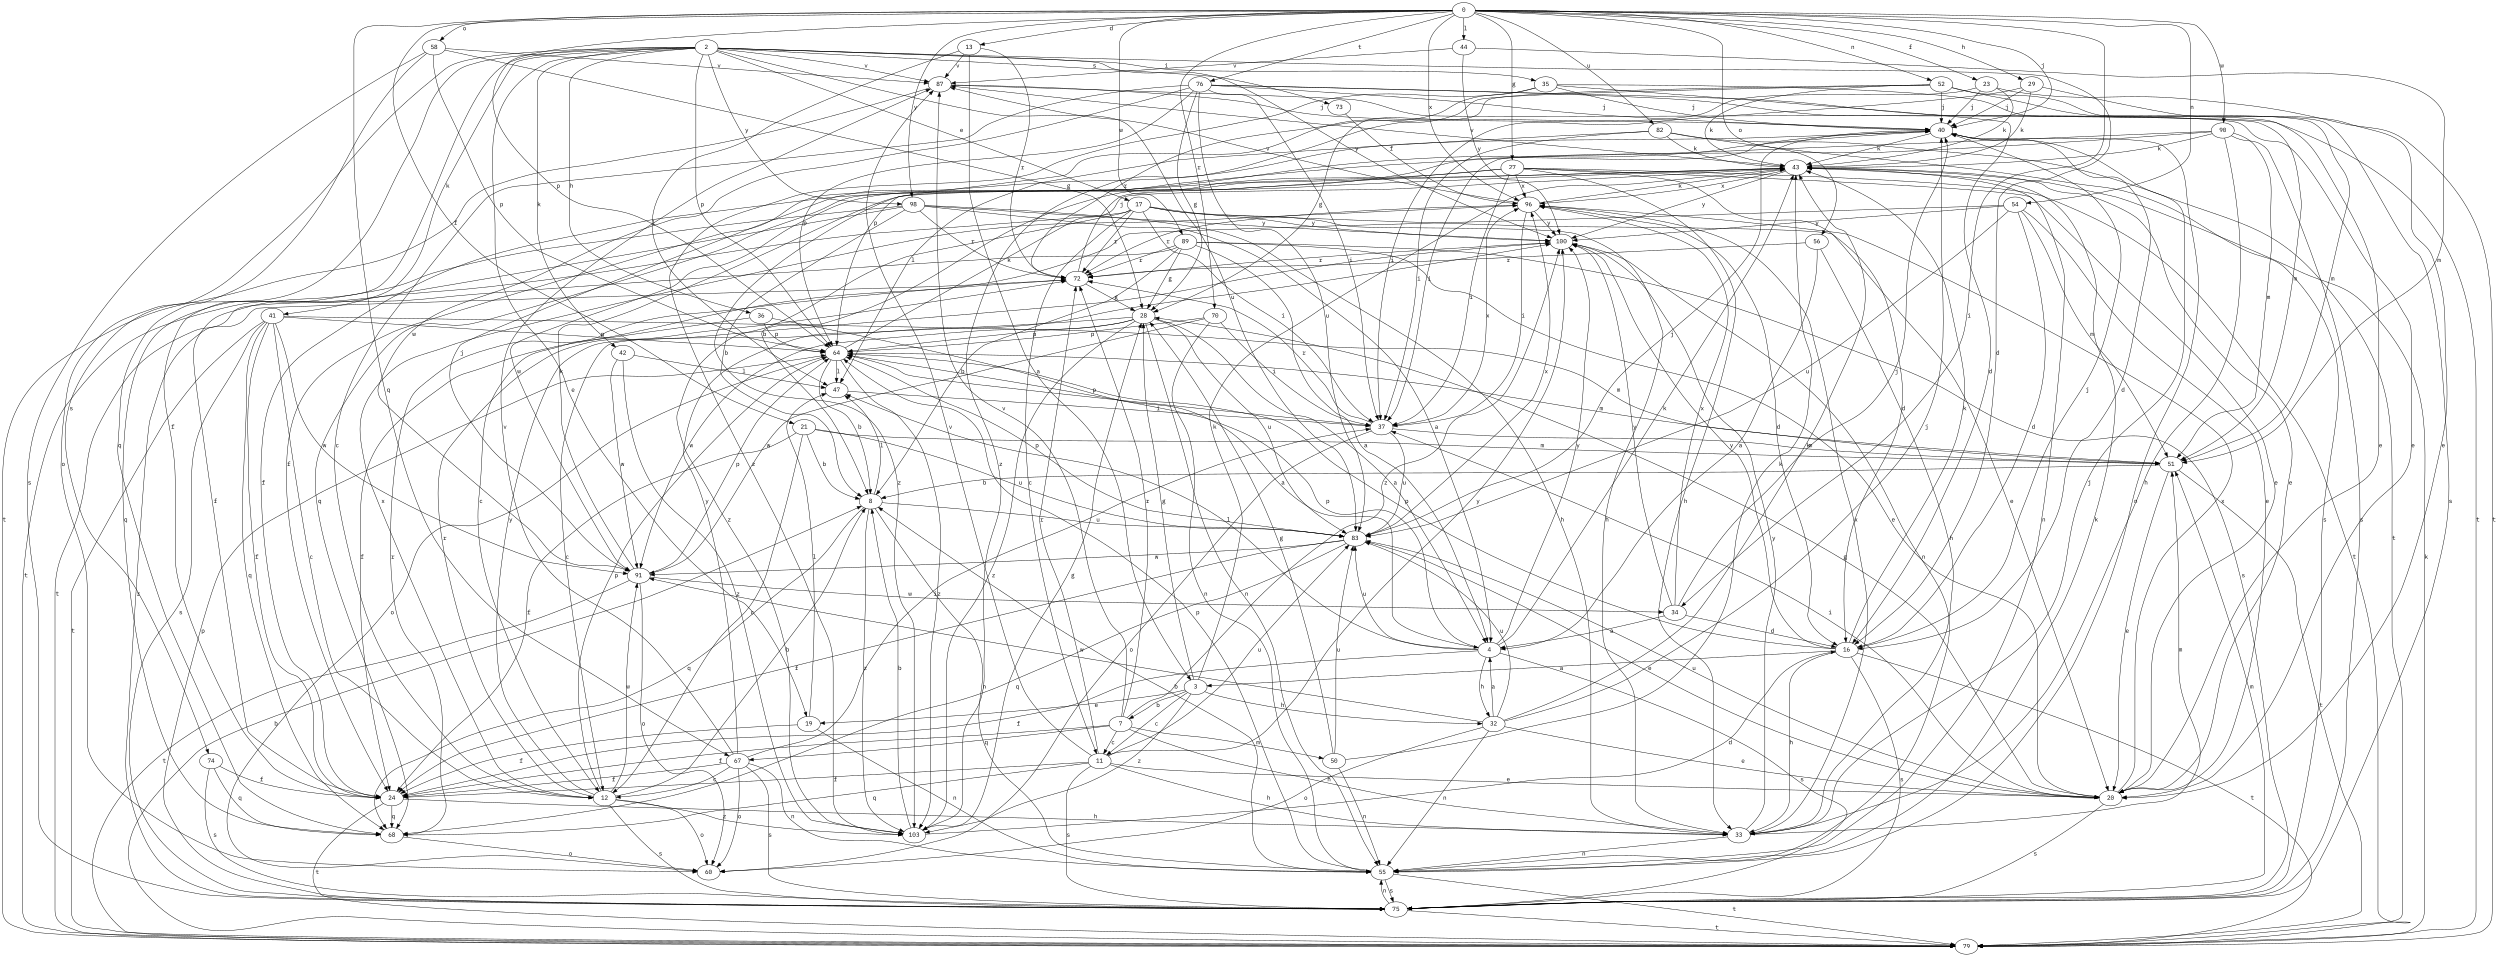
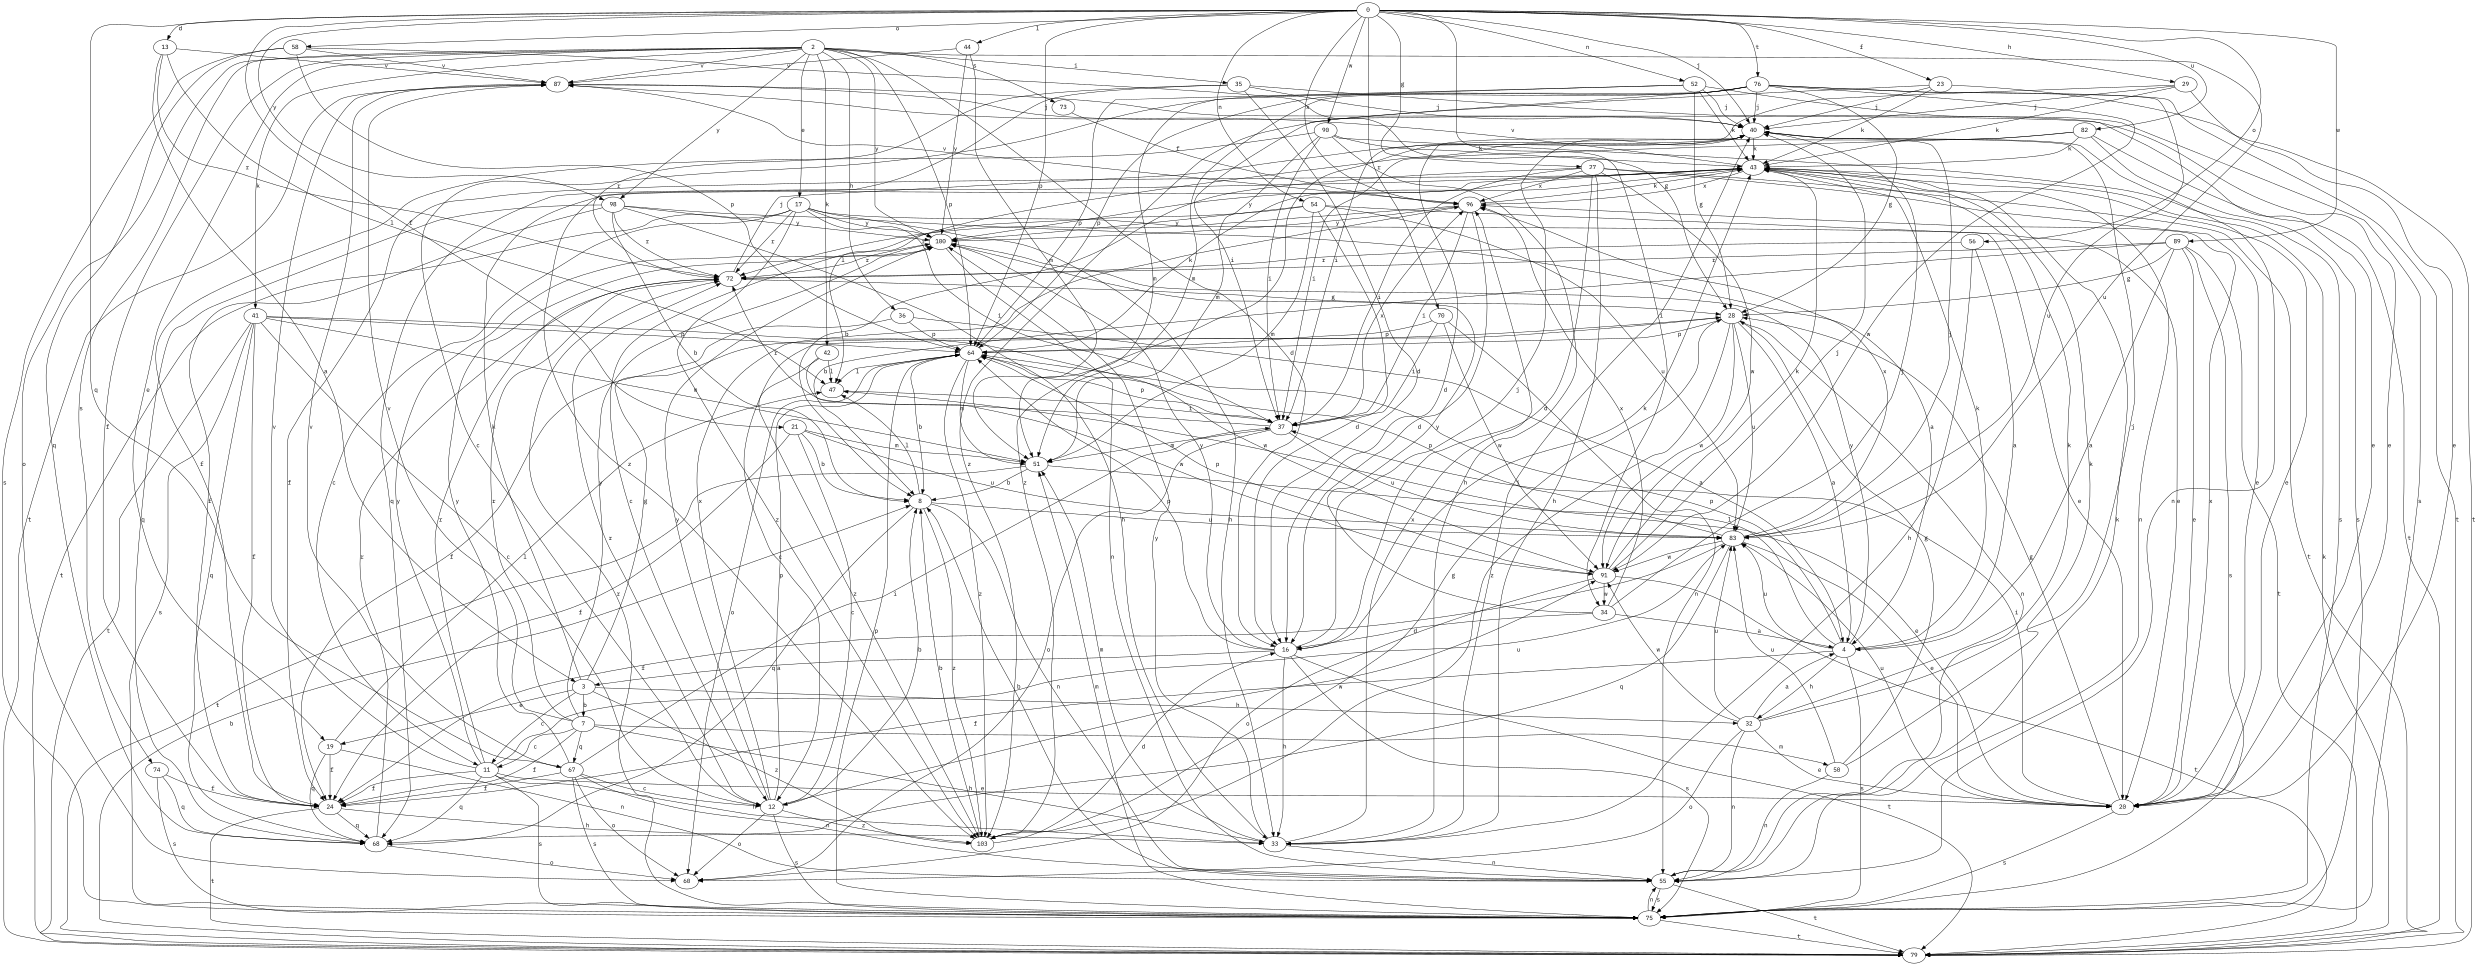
edge "7" -> "100": label "z" -> "y"
edge "55" -> "64": removed, label "p"
edge "19" -> "68": added, label "q"
